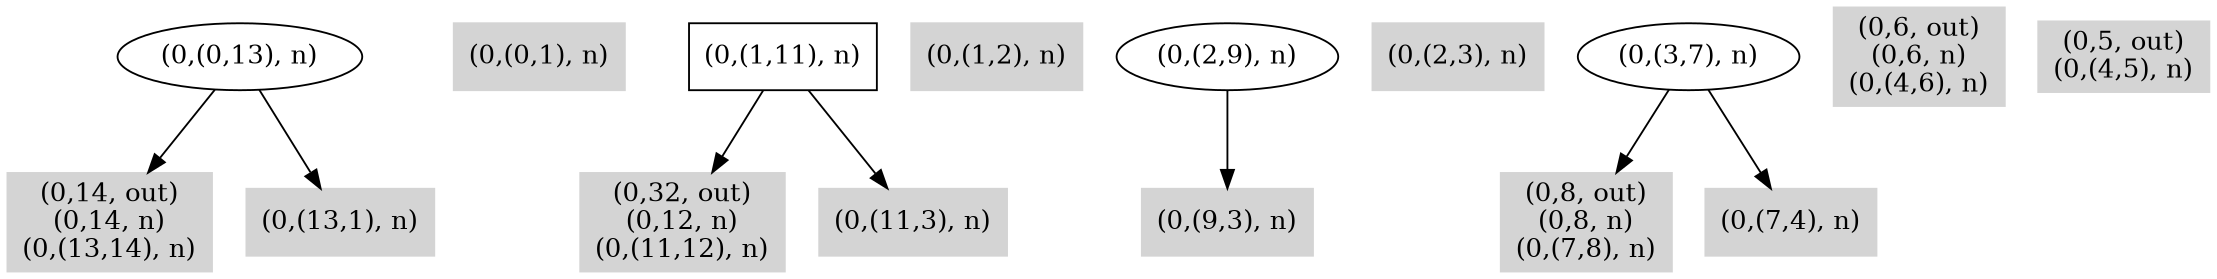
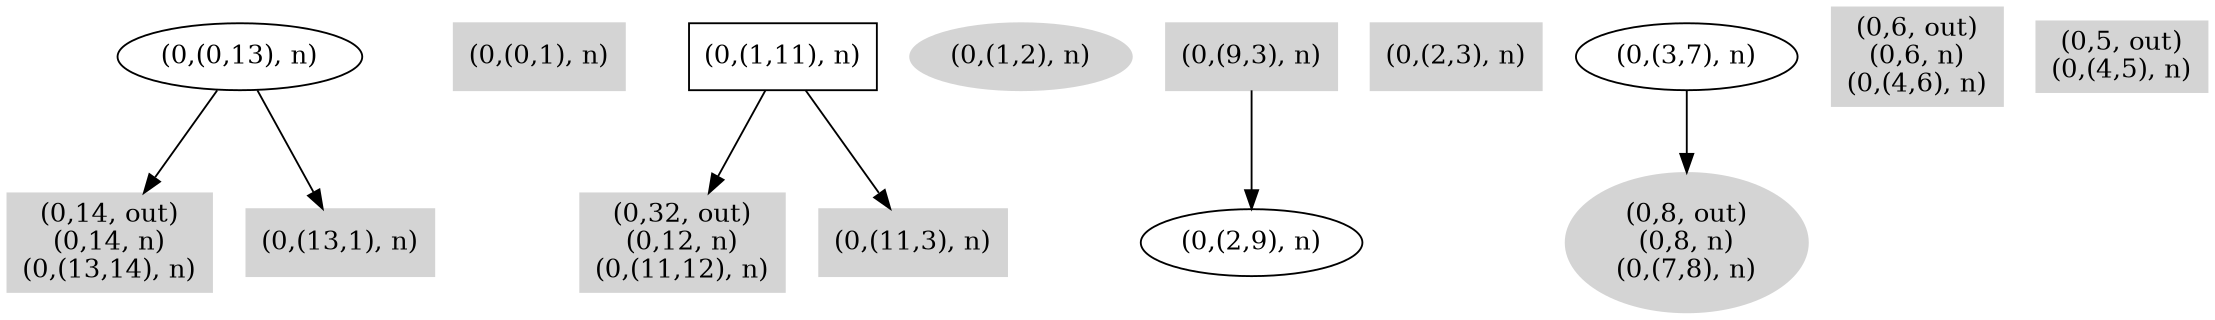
node "(0,(1,2), n)": shape box -> ellipse
edge "(0,(2,9), n)" -> "(0,(9,3), n)": reversed
node "(0,8, out) (0,8, n) (0,(7,8), n)": shape box -> ellipse
node "(0,(7,4), n)": removed
